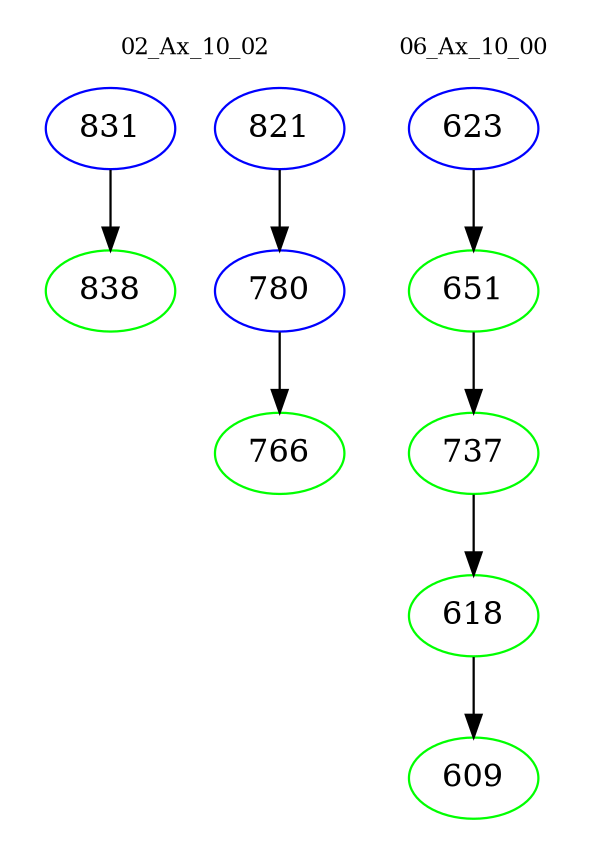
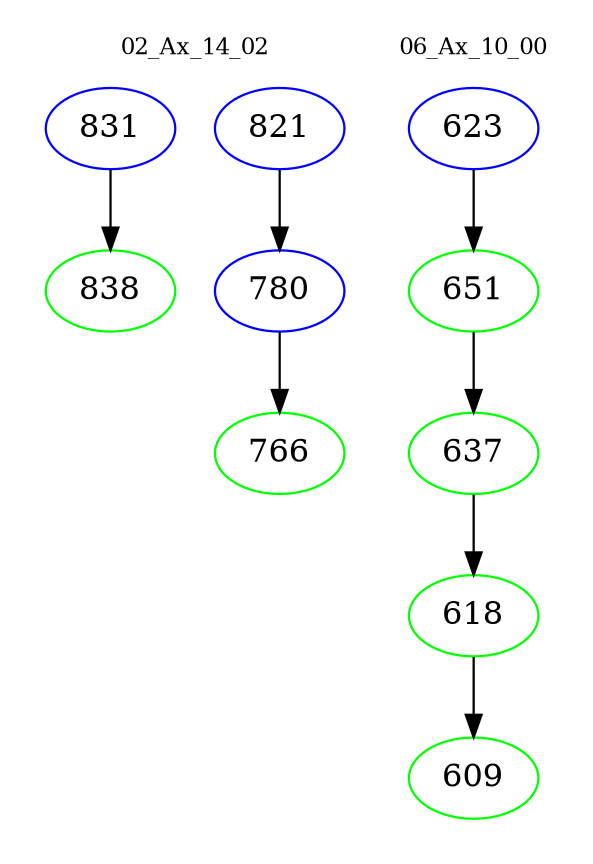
cluster "02_Ax_10_02": label "02_Ax_10_02" -> "02_Ax_14_02"
node "737": label "737" -> "637"
